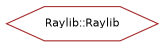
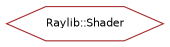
node "Raylib::Raylib": label "Raylib::Raylib" -> "Raylib::Shader"
